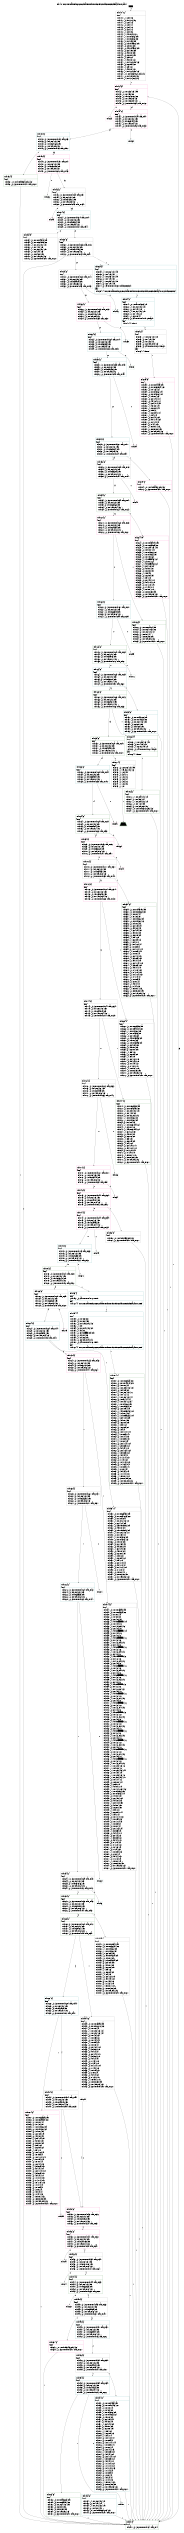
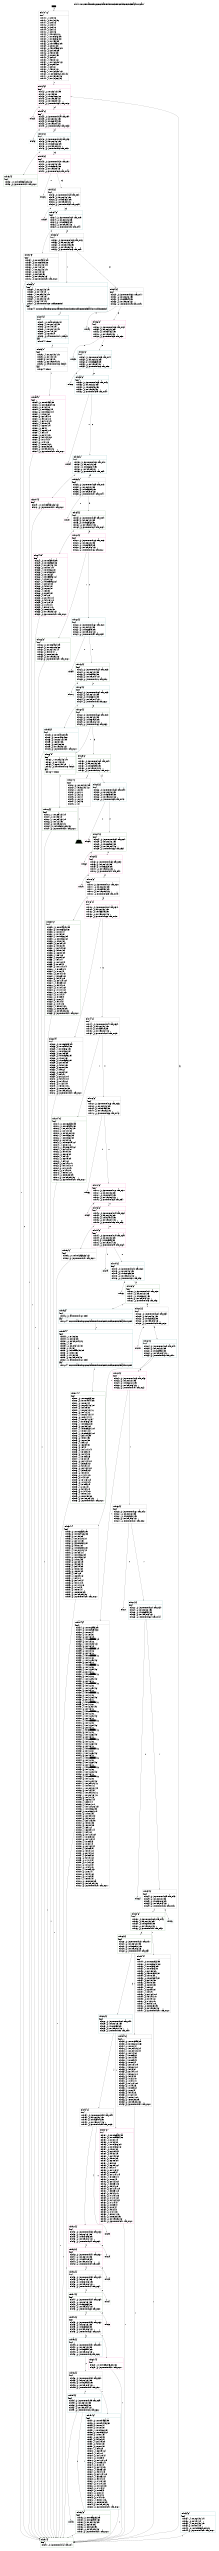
edge "0x401530 [28]" -> "0x402a11 [5]": now "0x401d54 [39]" -> "0x402a11 [5]"
edge "0x40224d" -> "0x401920 [28]": reversed
